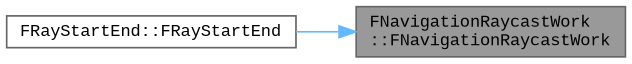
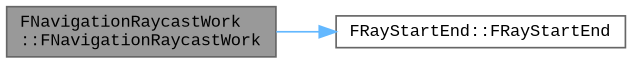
edge "FRayStartEnd::FRayStartEnd" -> "FNavigationRaycastWork ::FNavigationRaycastWork": reversed
